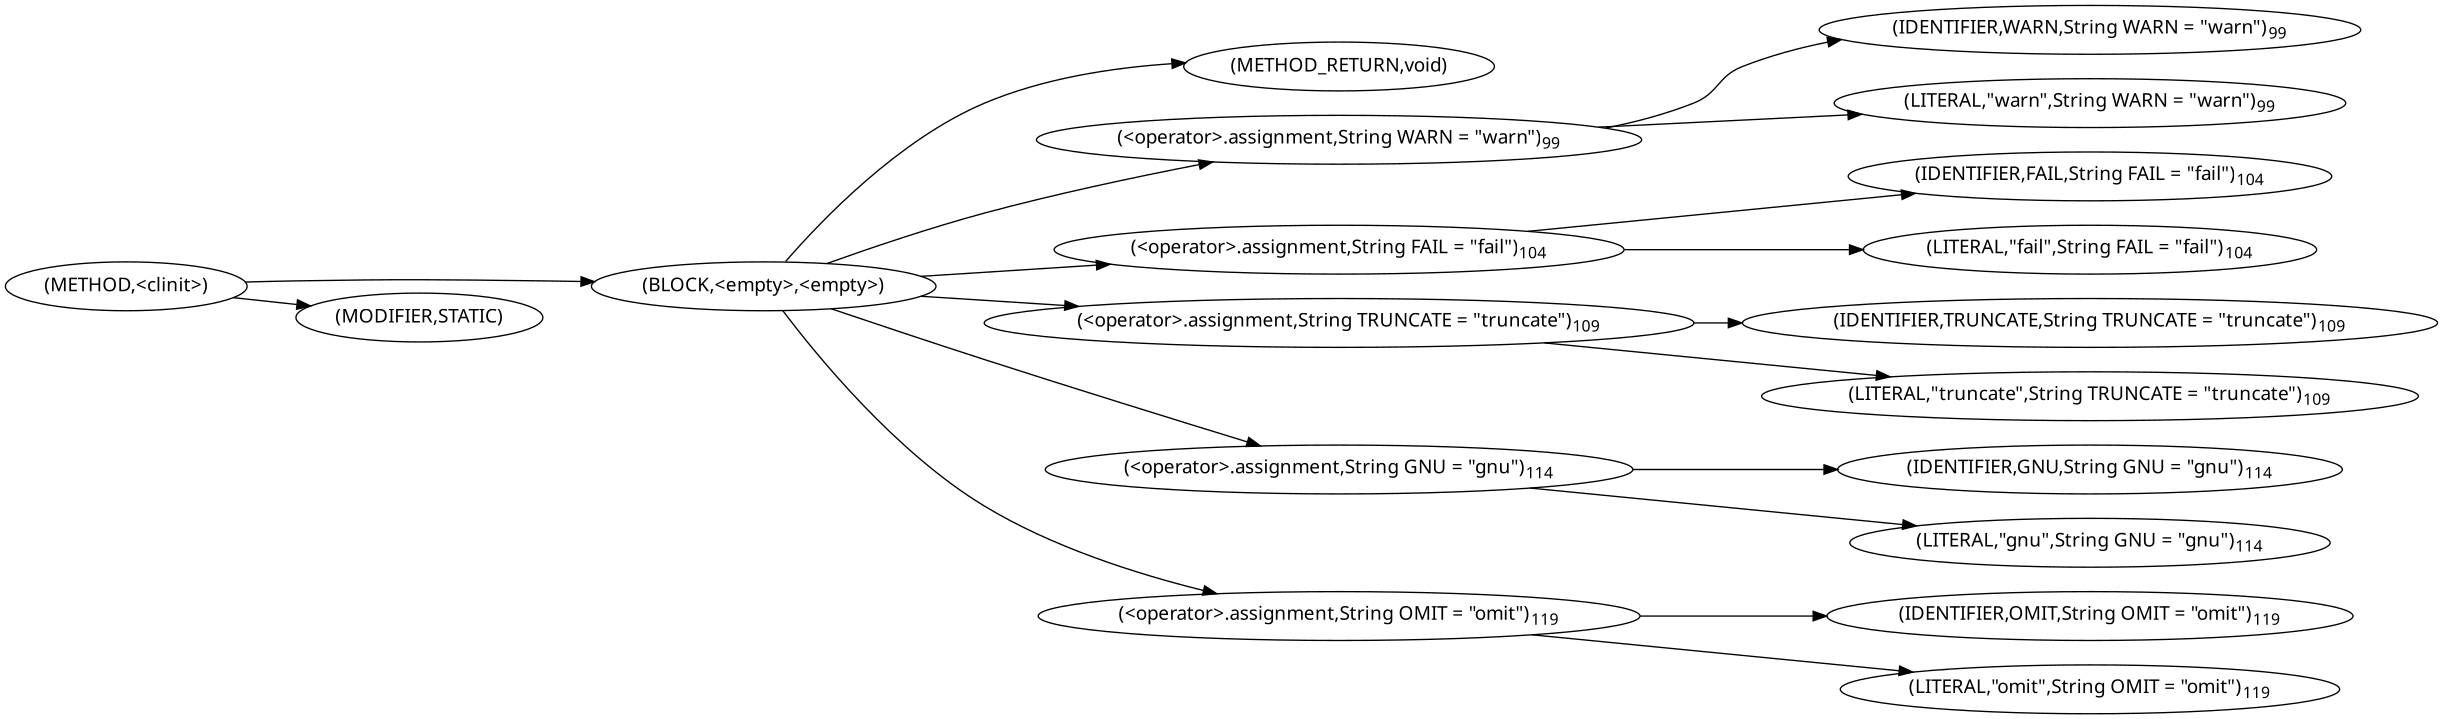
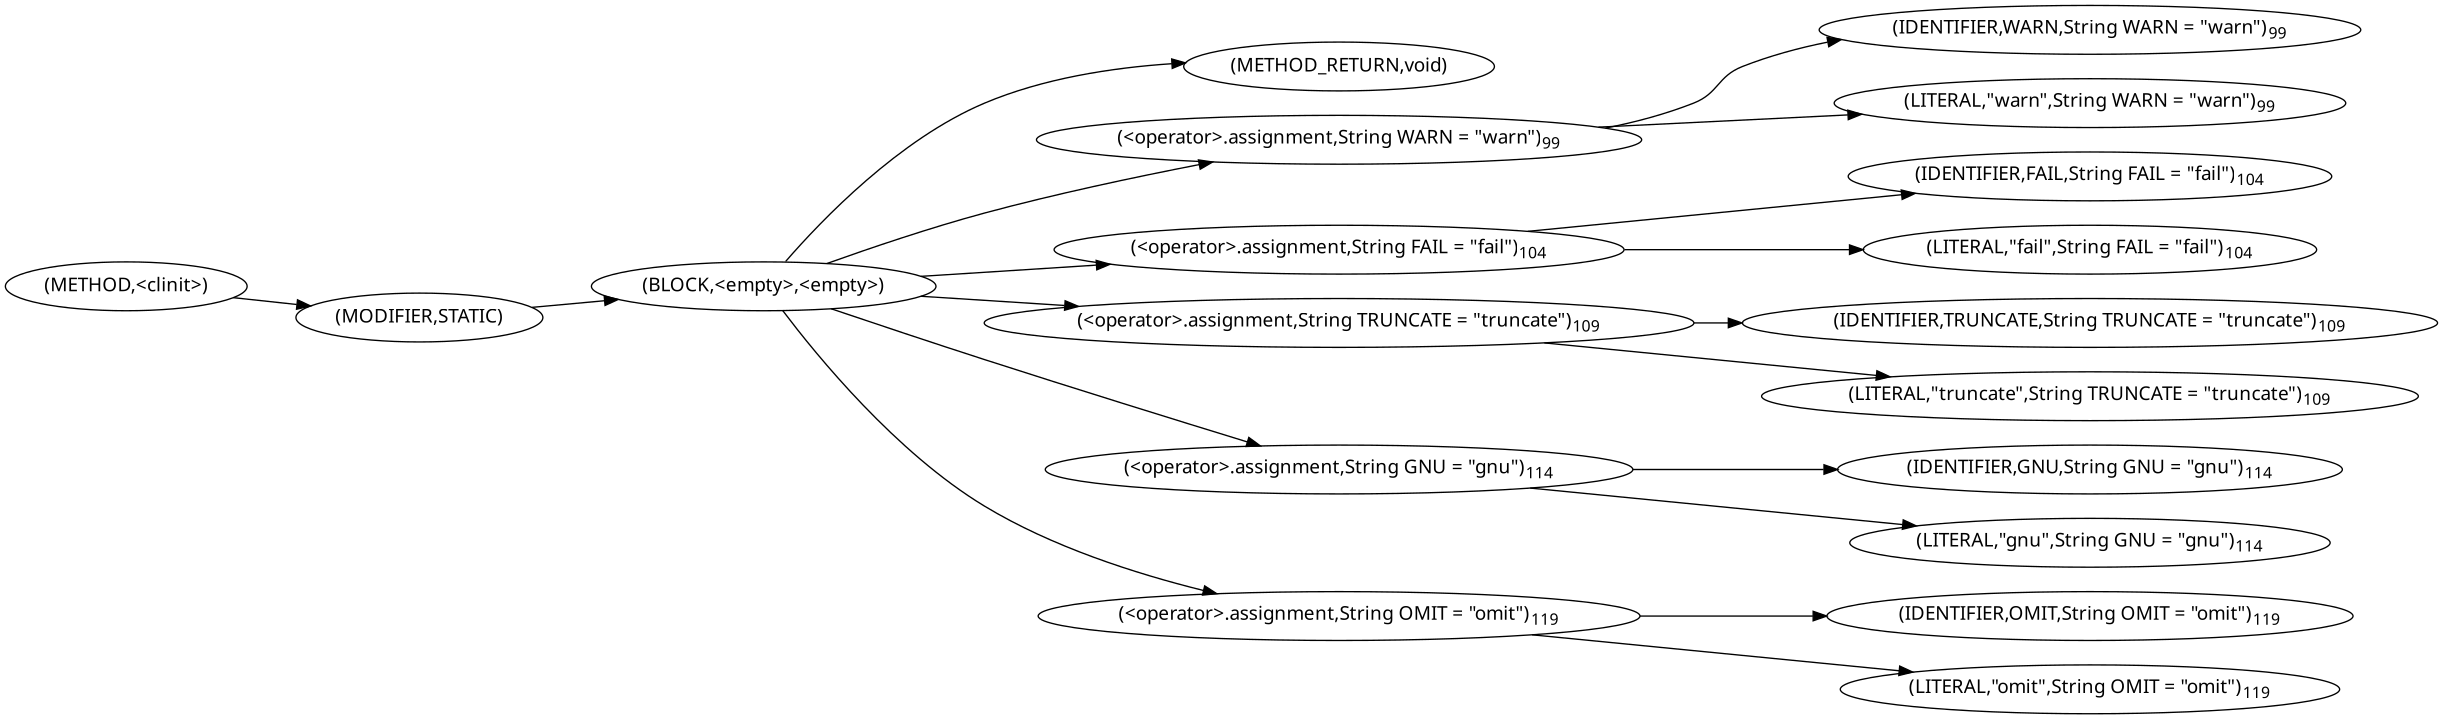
edge "(METHOD,<clinit>)" -> "(BLOCK,<empty>,<empty>)": now "(MODIFIER,STATIC)" -> "(BLOCK,<empty>,<empty>)"
